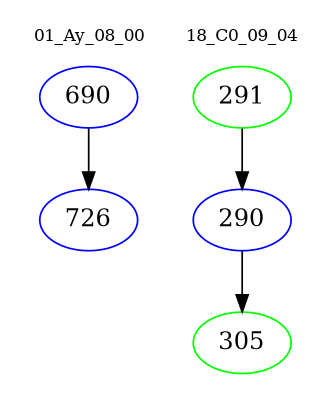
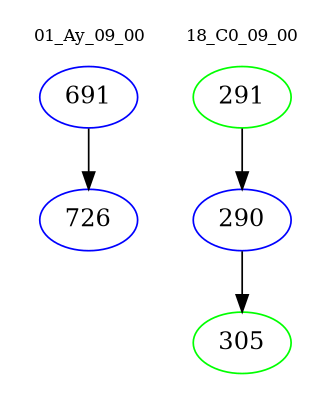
cluster "01_Ay_08_00": label "01_Ay_08_00" -> "01_Ay_09_00"
cluster "18_C0_09_04": label "18_C0_09_04" -> "18_C0_09_00"
node "690": label "690" -> "691"
